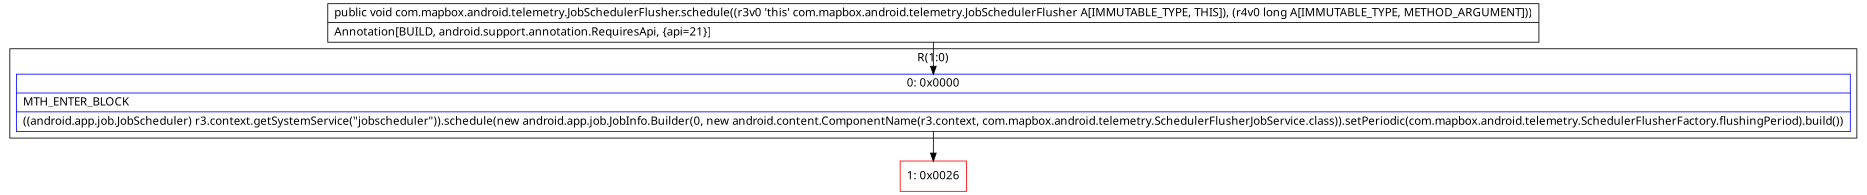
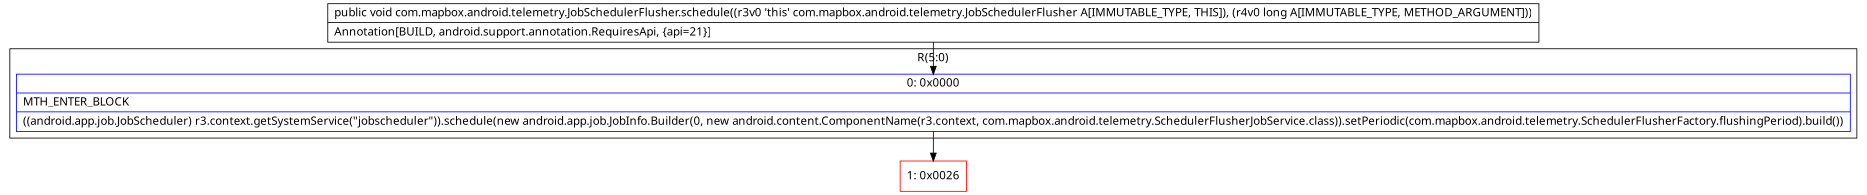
cluster "R(1:0)": label "R(1:0)" -> "R(5:0)"
